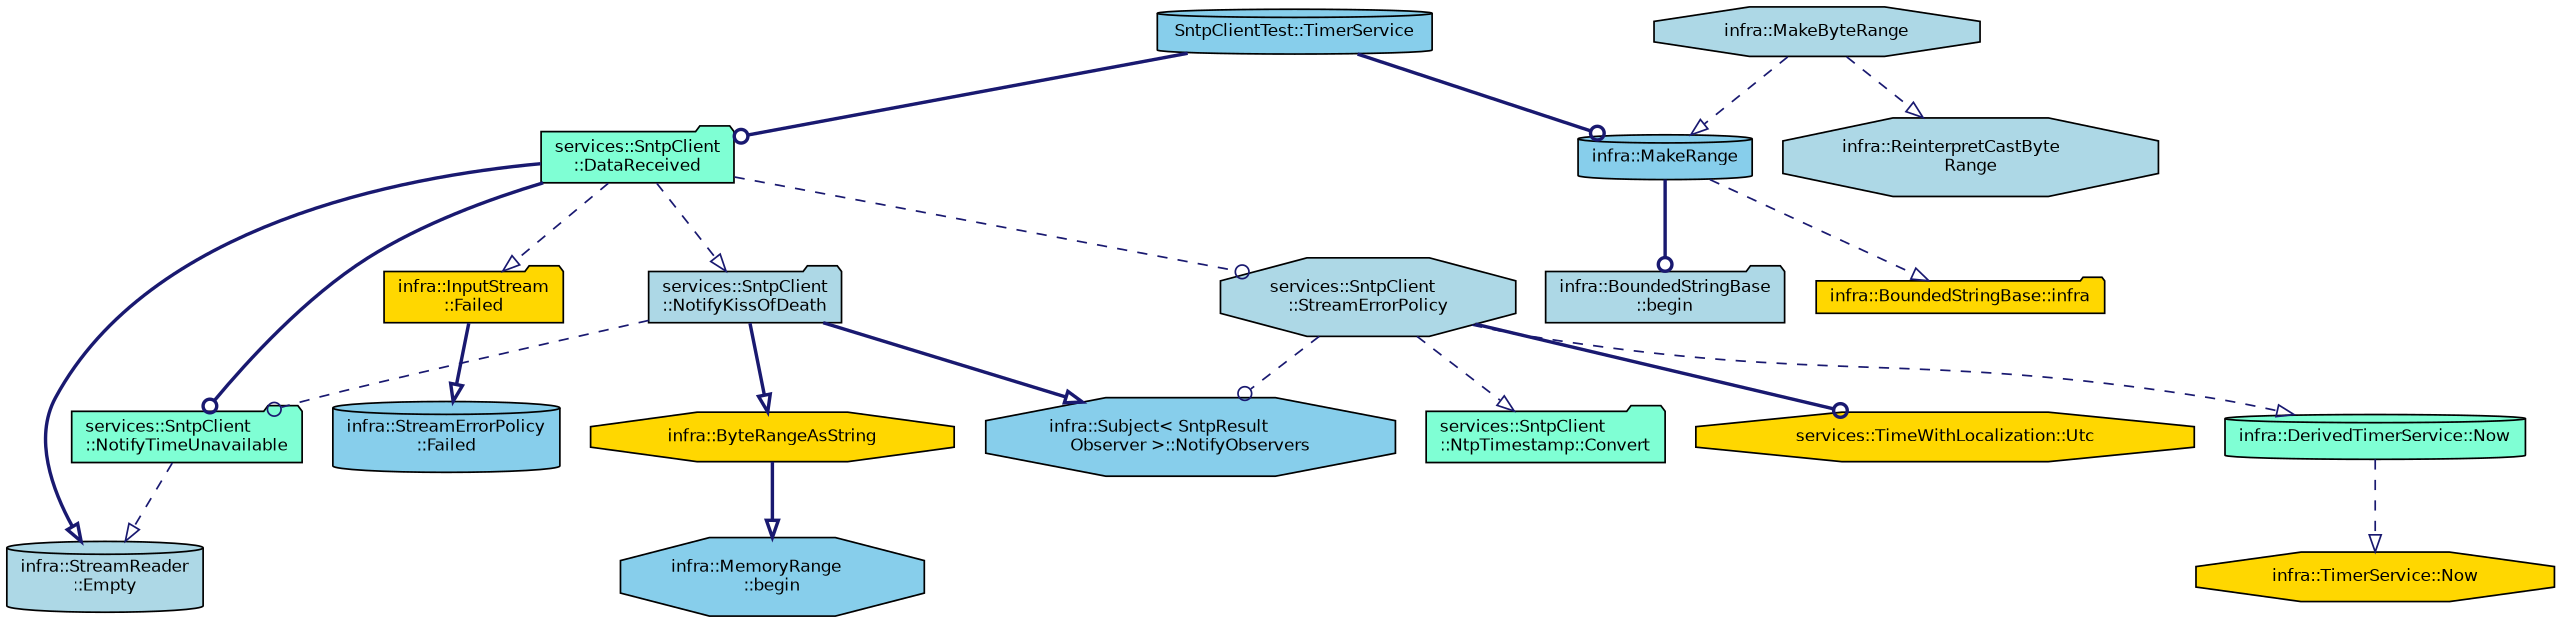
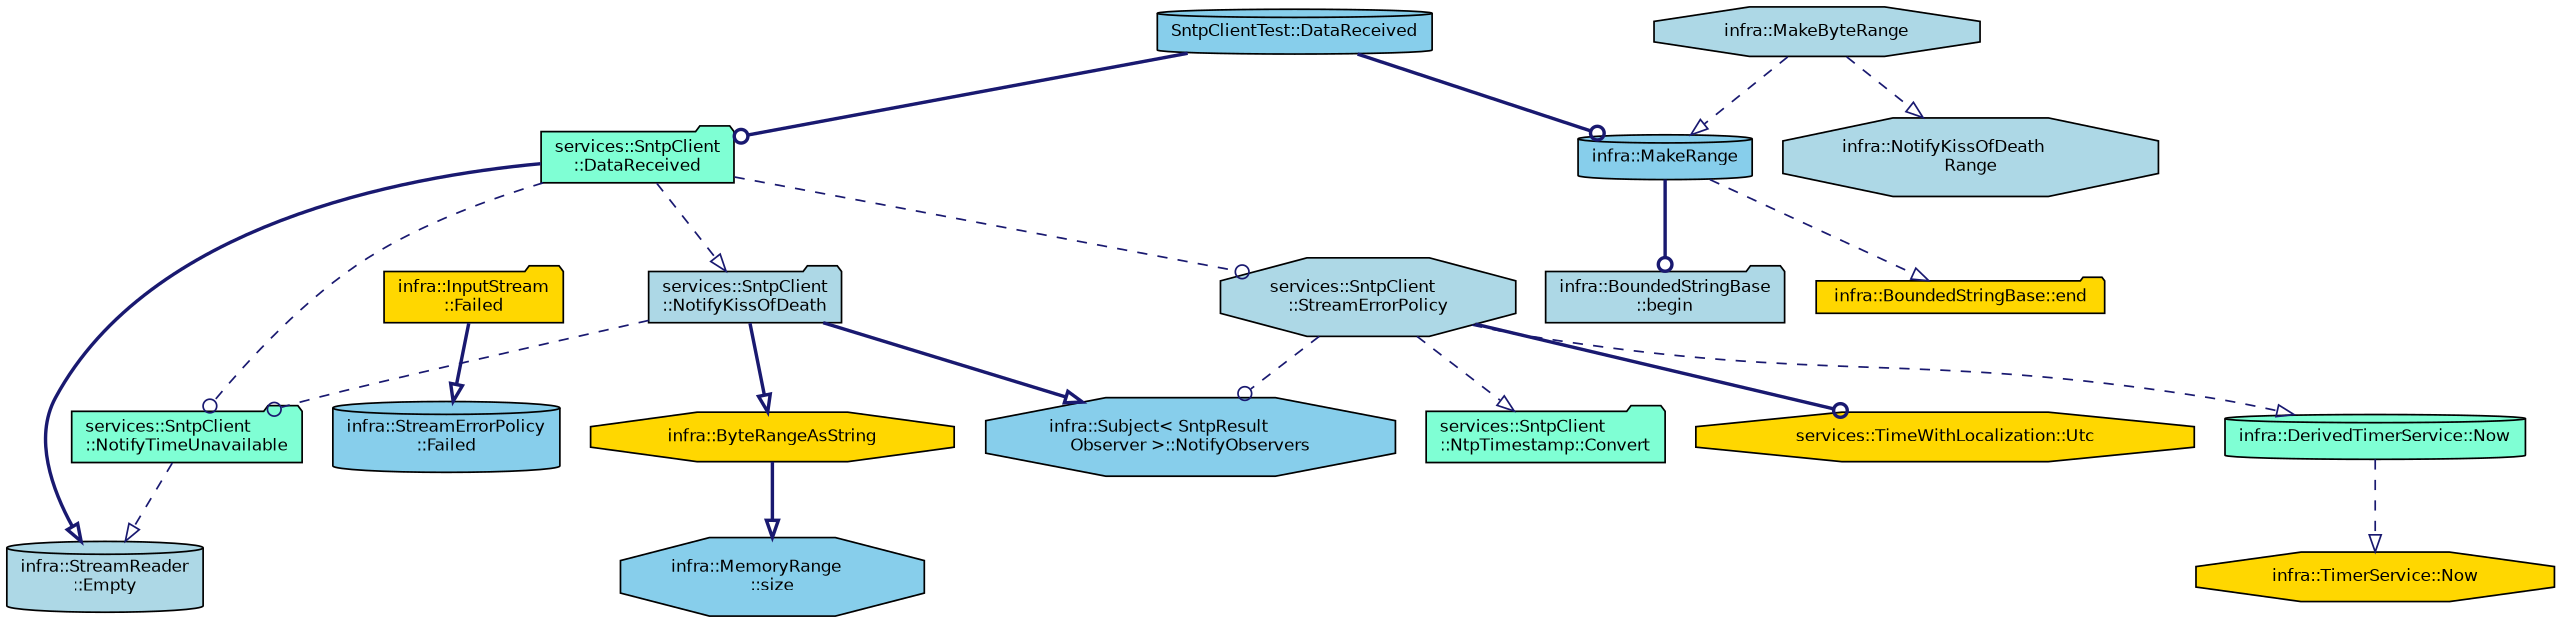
node "SntpClientTest::TimerService": label "SntpClientTest::TimerService" -> "SntpClientTest::DataReceived"
node "infra::ReinterpretCastByte Range": label "infra::ReinterpretCastByte Range" -> "infra::NotifyKissOfDeath Range"
edge "services::SntpClient ::DataReceived" -> "infra::InputStream ::Failed": removed
edge "services::SntpClient ::DataReceived" -> "services::SntpClient ::NotifyTimeUnavailable": style bold -> dashed
node "infra::BoundedStringBase::infra": label "infra::BoundedStringBase::infra" -> "infra::BoundedStringBase::end"
node "infra::MemoryRange ::begin": label "infra::MemoryRange ::begin" -> "infra::MemoryRange ::size"
